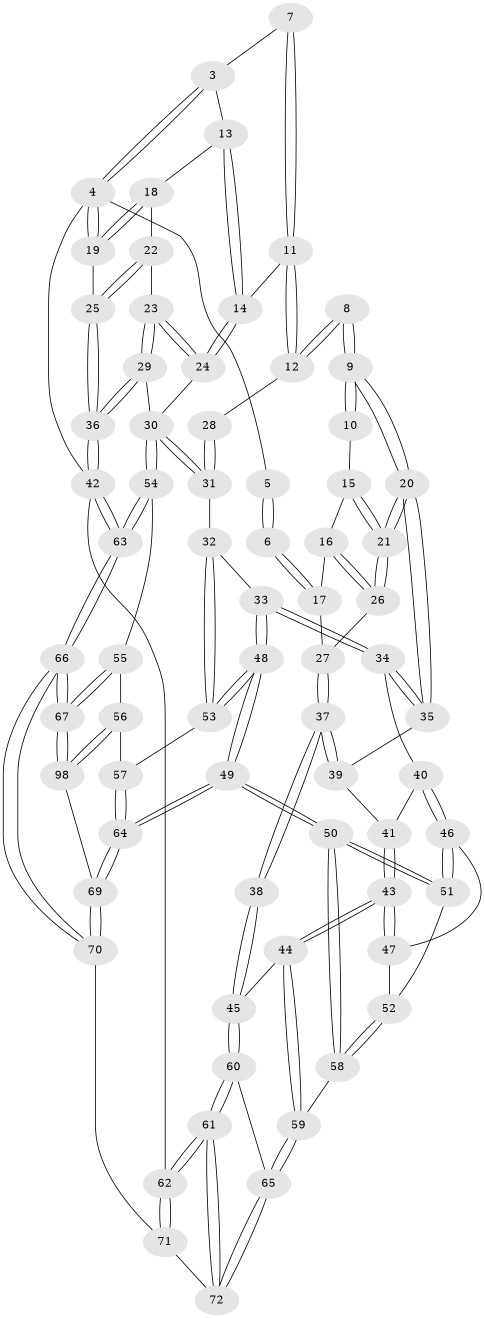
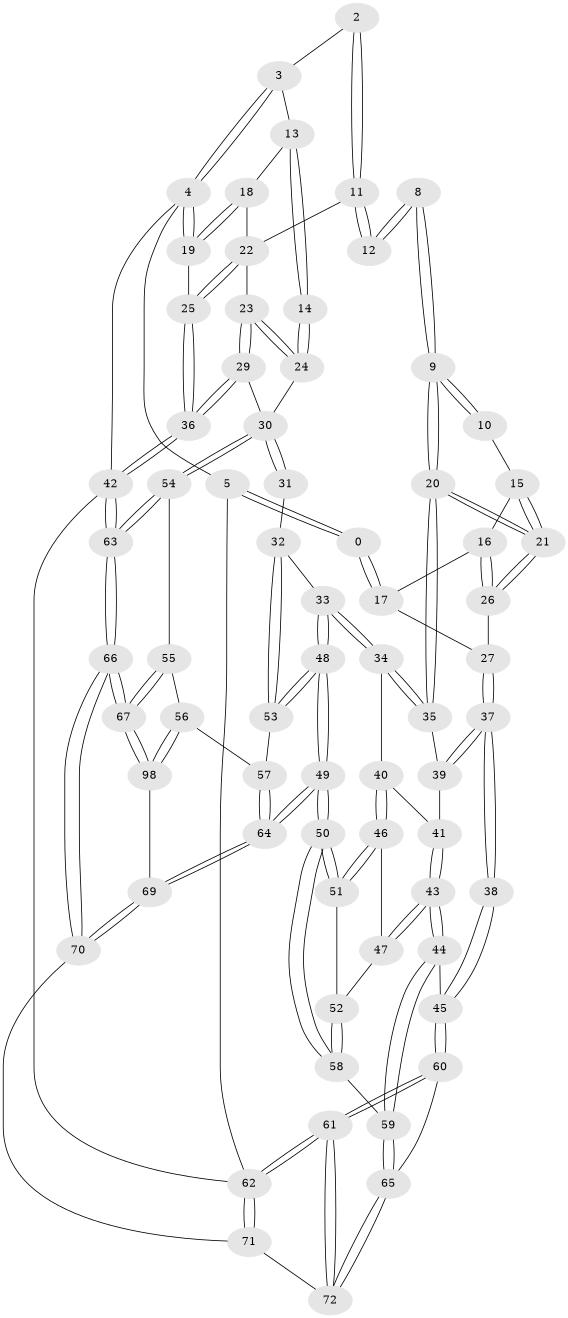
node "7": label "7" -> "2"
edge "11" -- "14": now "11" -- "22"
node "28": removed
node "6": label "6" -> "0"
edge "5" -- "62": added
